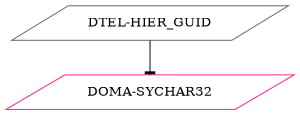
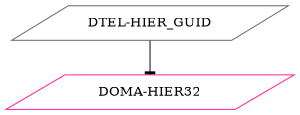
node "DOMA-SYCHAR32": label "DOMA-SYCHAR32" -> "DOMA-HIER32"
